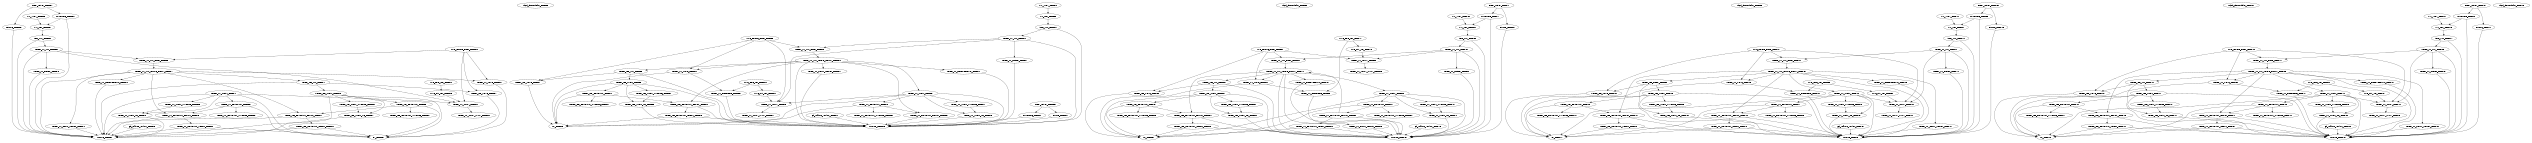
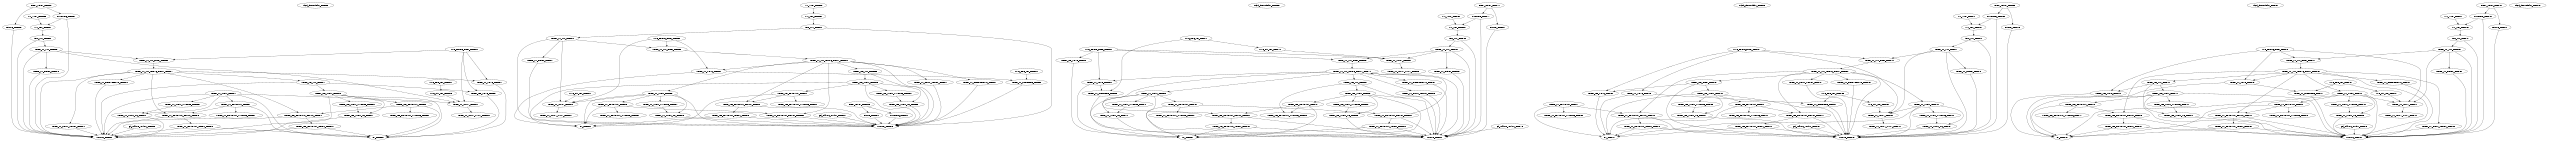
edge "MERGED_LIB_BAM_REMOVE_ORPHAN_00000156" -> "MERGED_LIB_BIGWIG_00000120": removed
node "MERGED_REP_BIGWIG_00000061": removed
edge "MAKE_GENE_BED_00000077" -> "MAKE_TSS_BED_00000074": removed
edge "MERGED_REP_BAM_00000094" -> "MERGED_REP_BIGWIG_00000100": now "MERGED_REP_BAM_00000094" -> "MERGED_REP_CONSENSUS_ANNOTATE_00000083"
edge "MERGED_LIB_MACS2_00000129" -> "MERGED_LIB_CONSENSUS_00000141": removed
